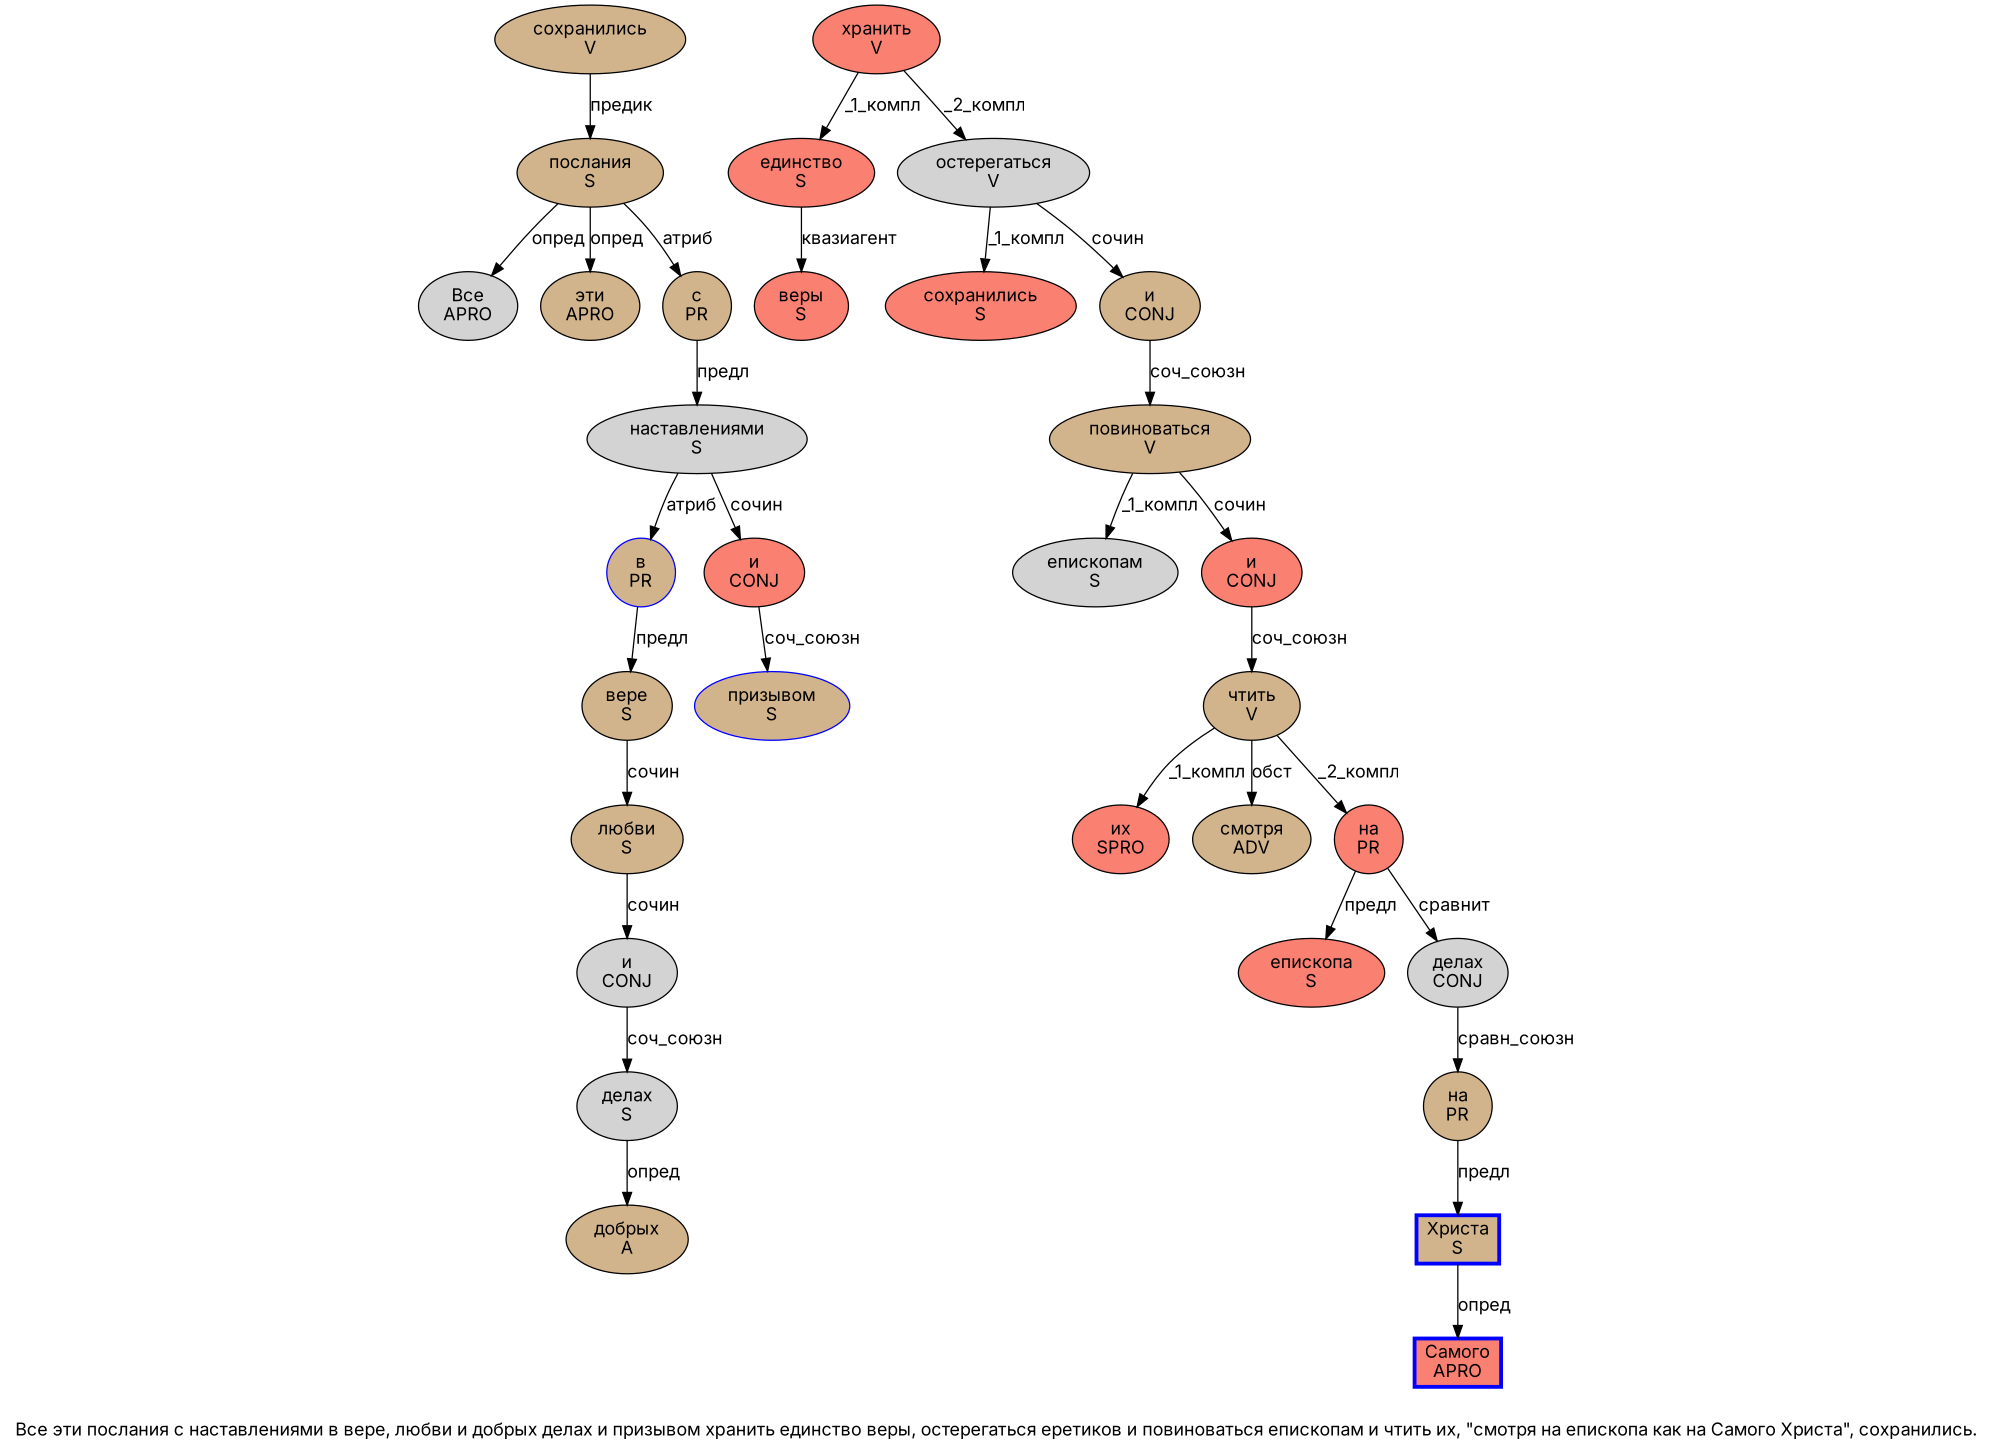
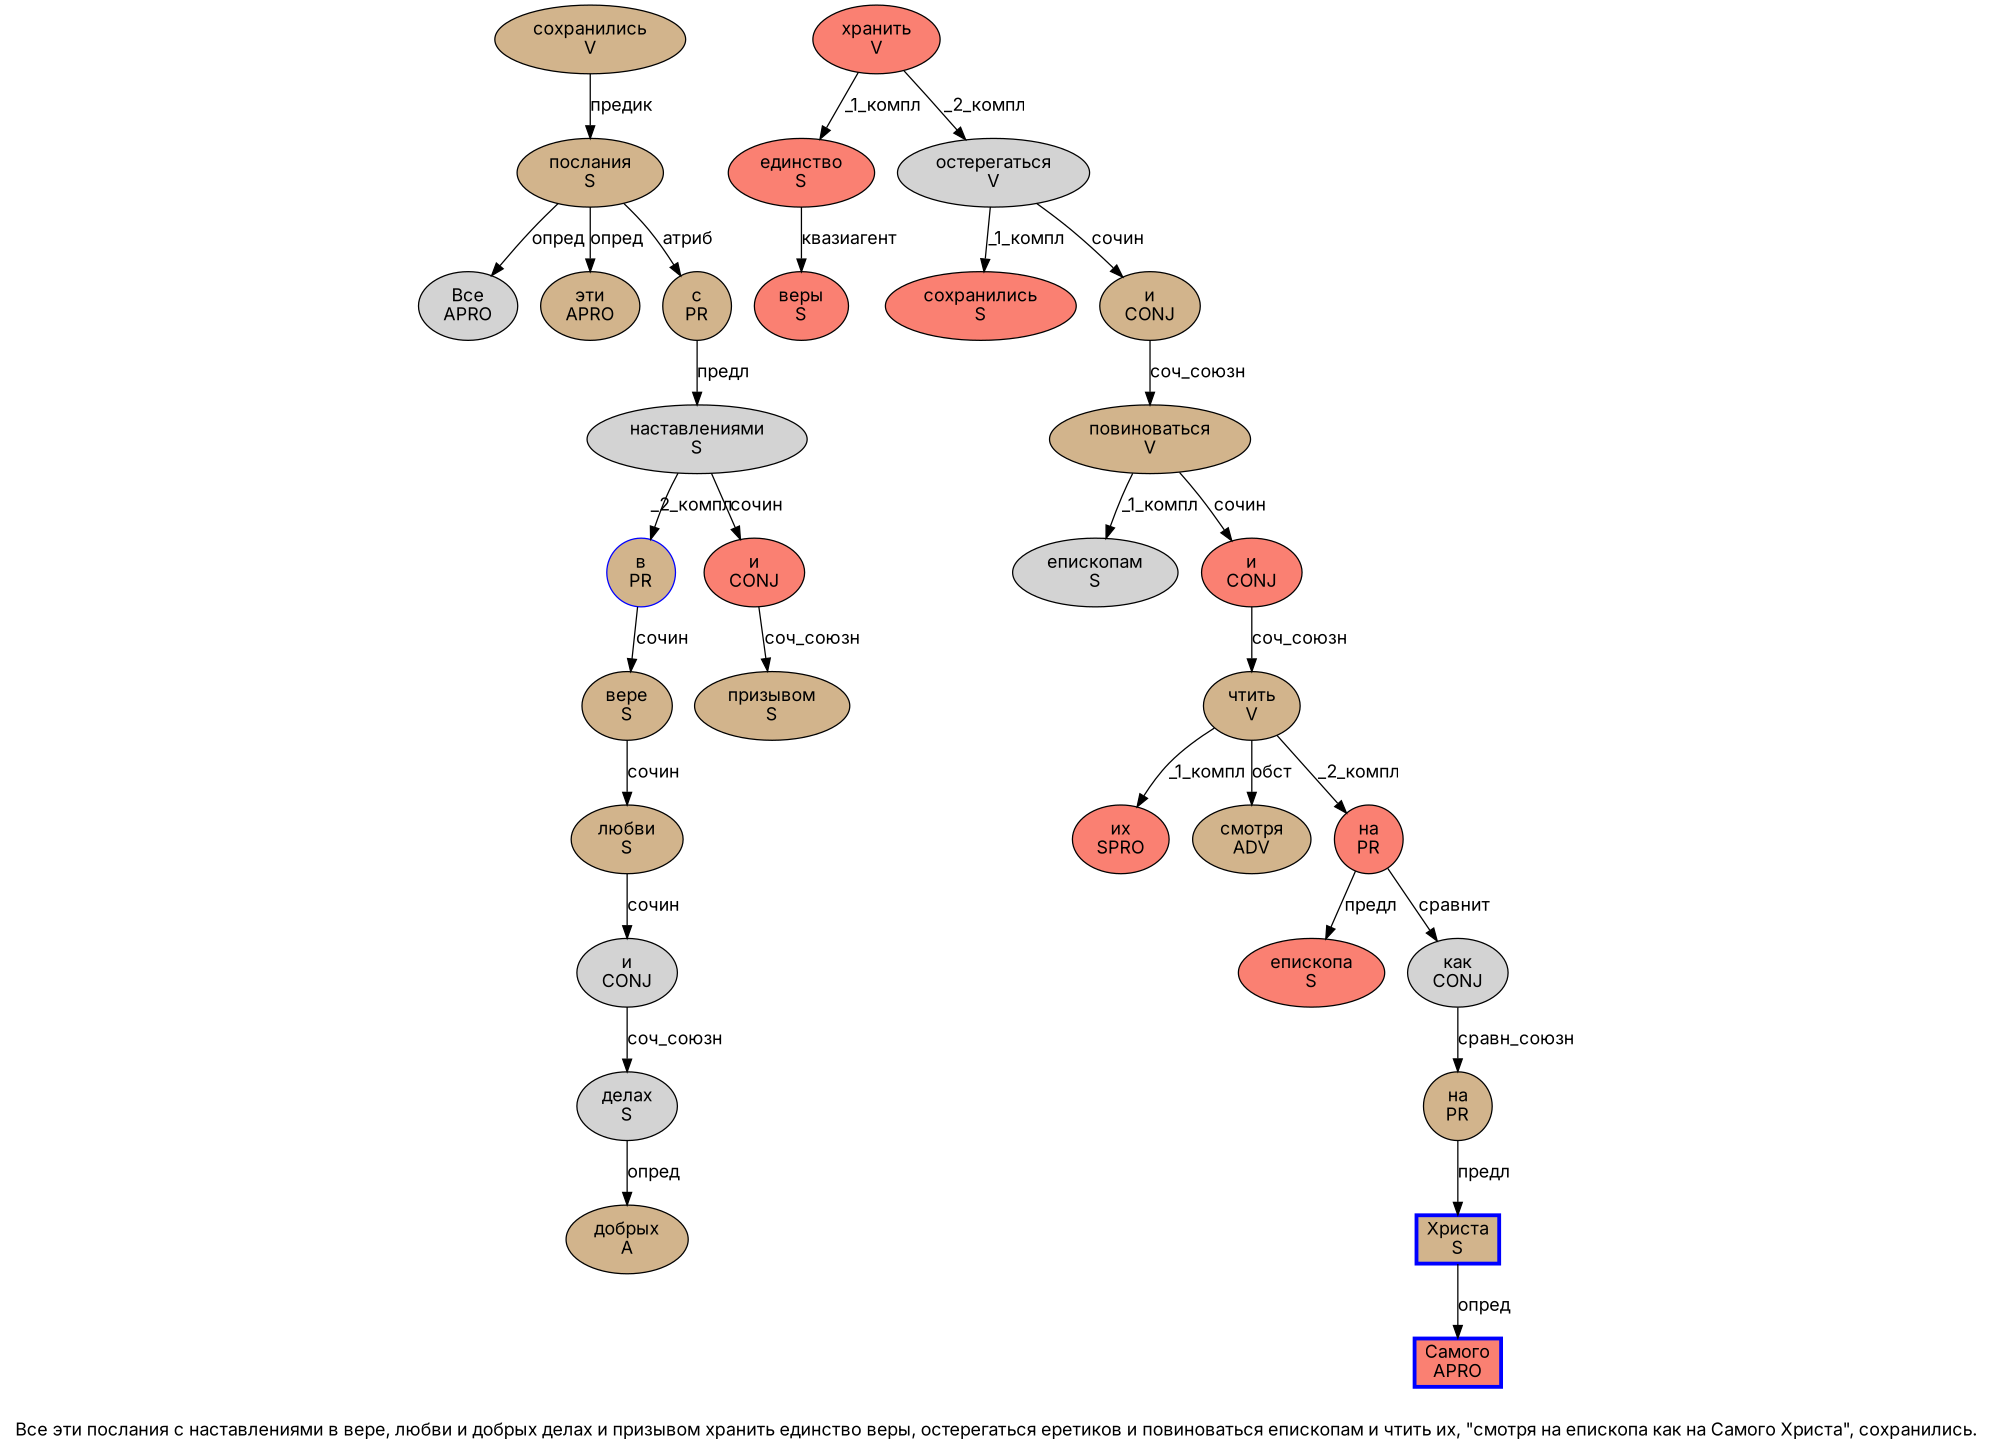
edge "наставлениями S" -> "в PR": label "атриб" -> "_2_компл"
edge "в PR" -> "вере S": label "предл" -> "сочин"
node "призывом S": color blue -> black
node "делах CONJ": label "делах CONJ" -> "как CONJ"
